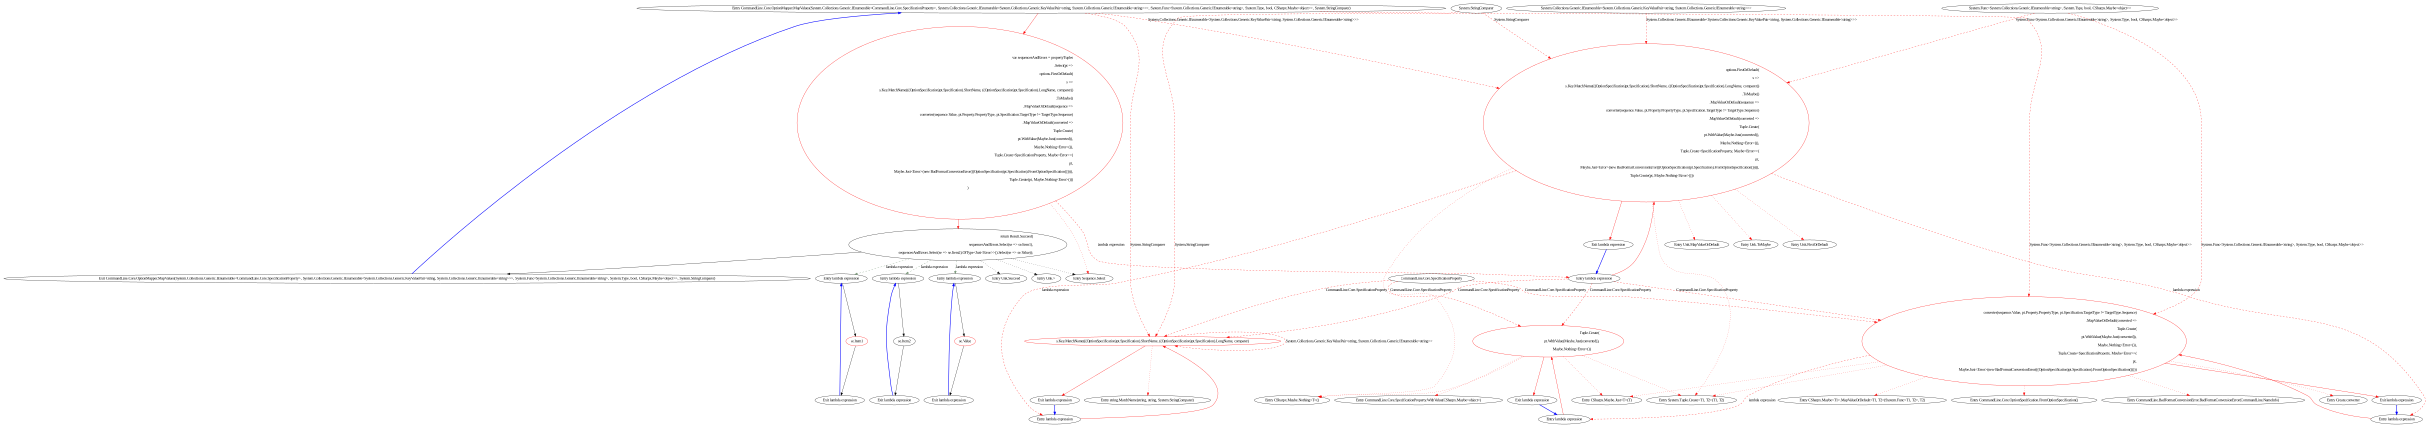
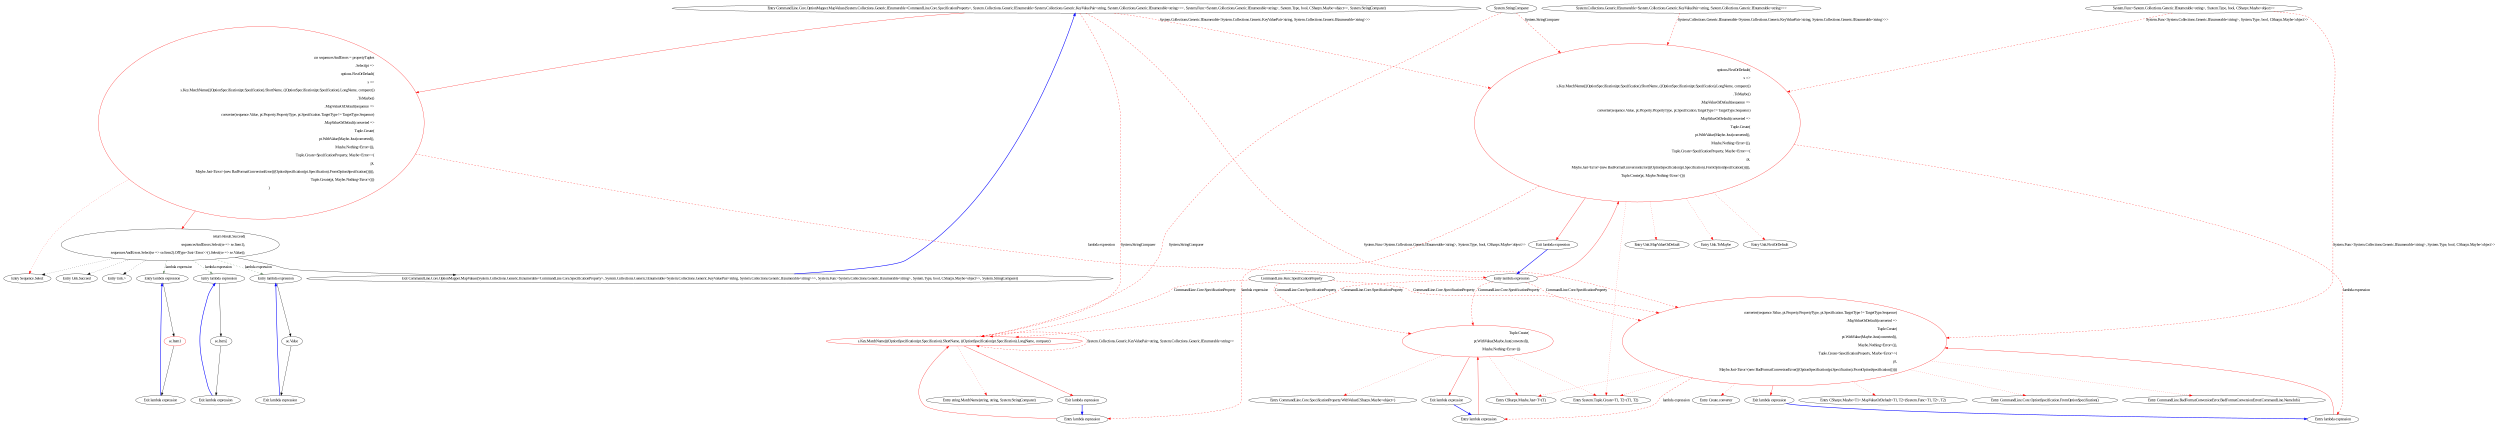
node "CommandLine.Core.SpecificationProperty": label "CommandLine.Core.SpecificationProperty" -> "CommandLine.Func.SpecificationProperty"
node "se.Value": color red -> black
node "Entry CSharpx.Maybe.Nothing<T>()": removed
